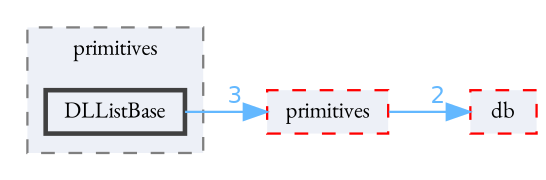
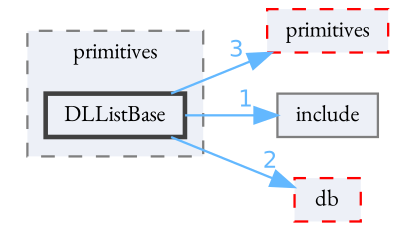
edge "primitives" -> "db": now "DLListBase" -> "db"
node "include": added
